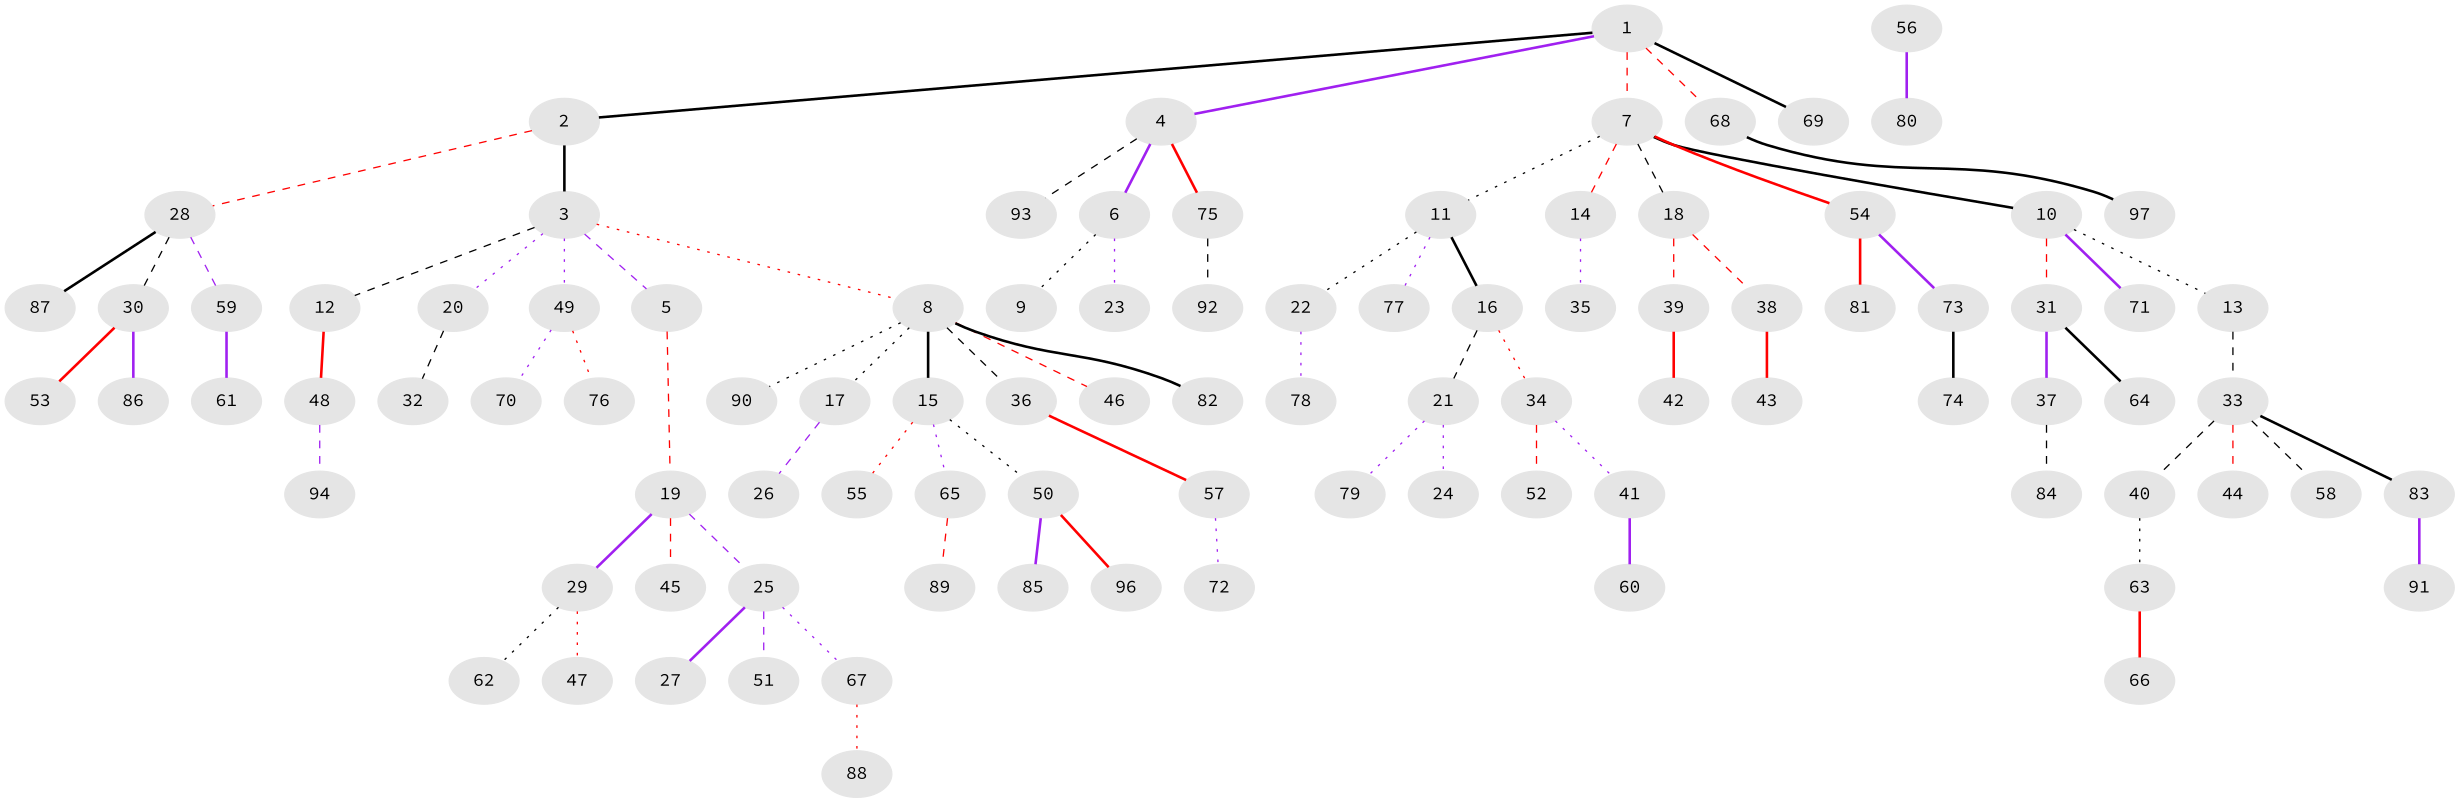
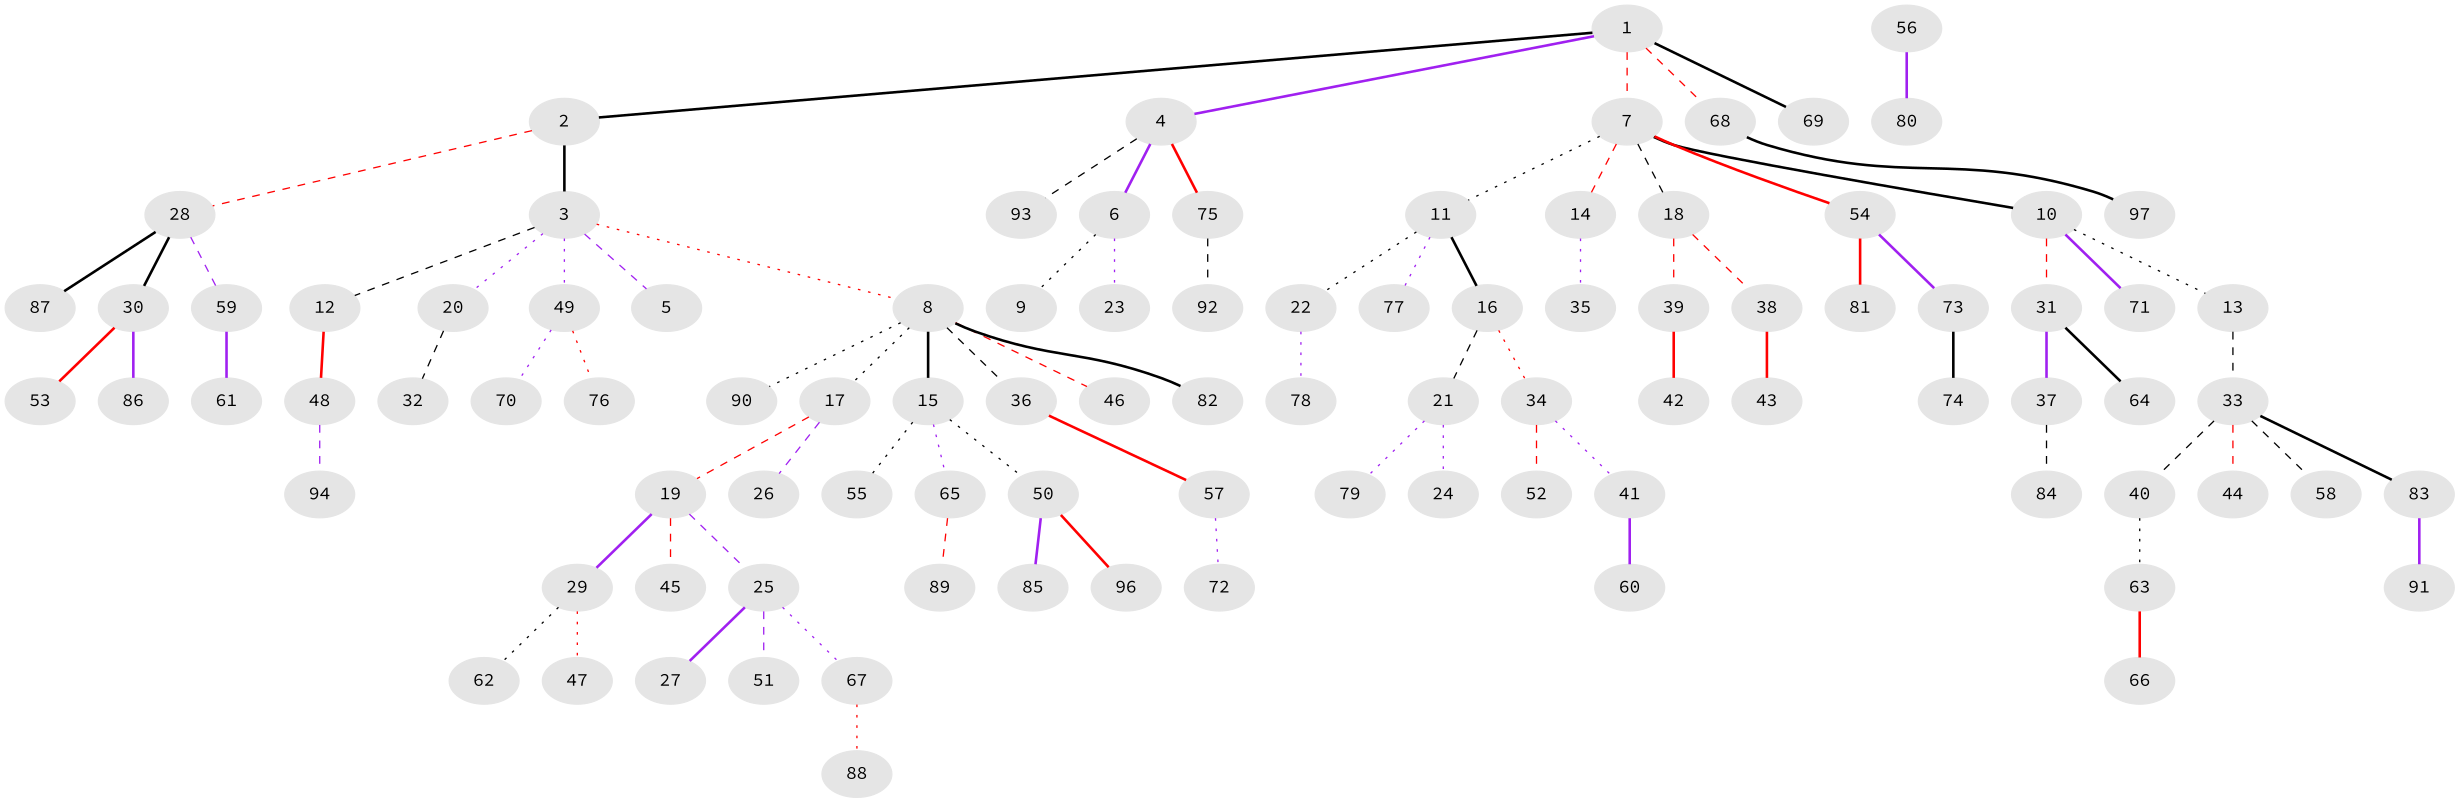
edge "28" -- "30": style dashed -> bold
edge "5" -- "19": now "17" -- "19"
edge "15" -- "55": color red -> black
